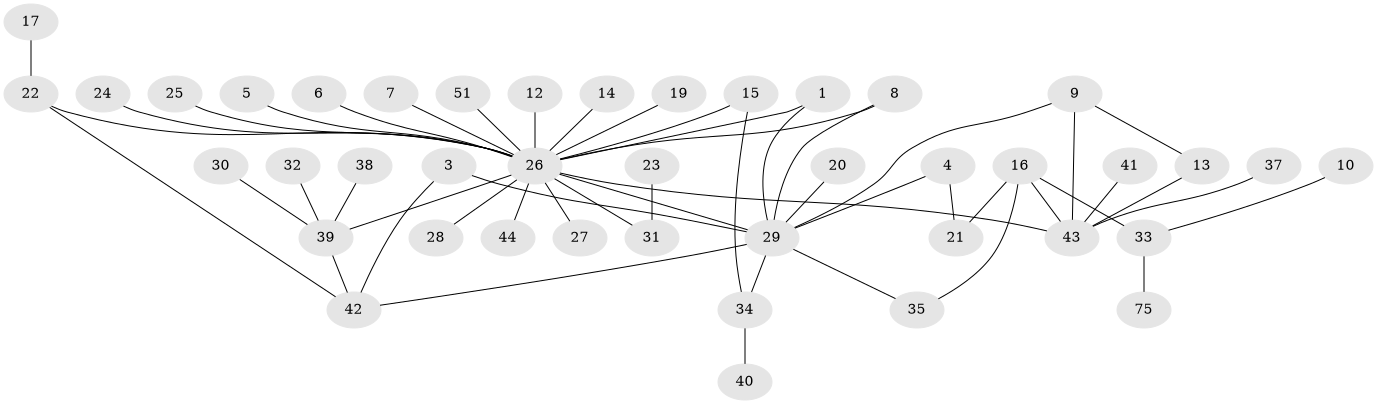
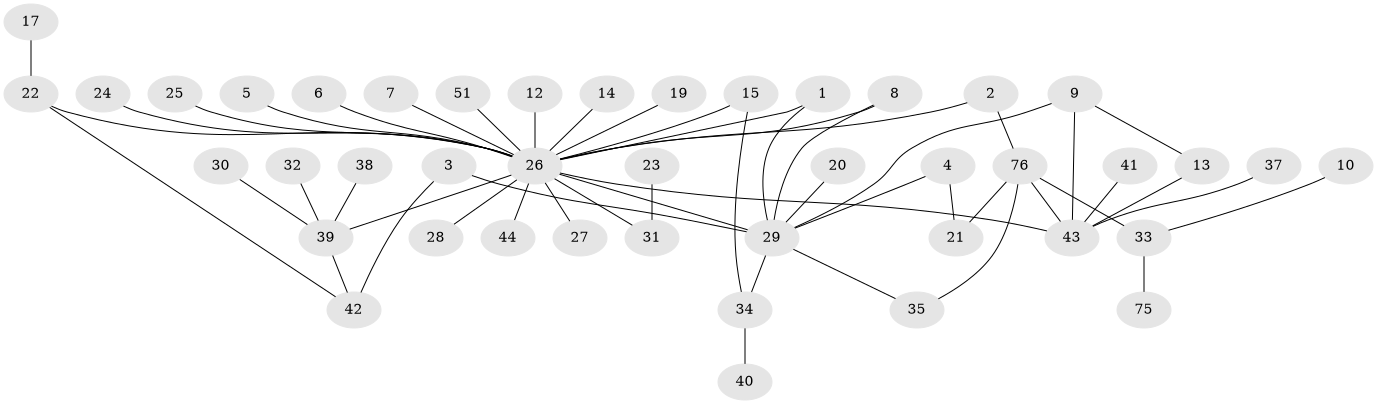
node "2": added
node "16": label "16" -> "76"
edge "29" -- "42": removed
